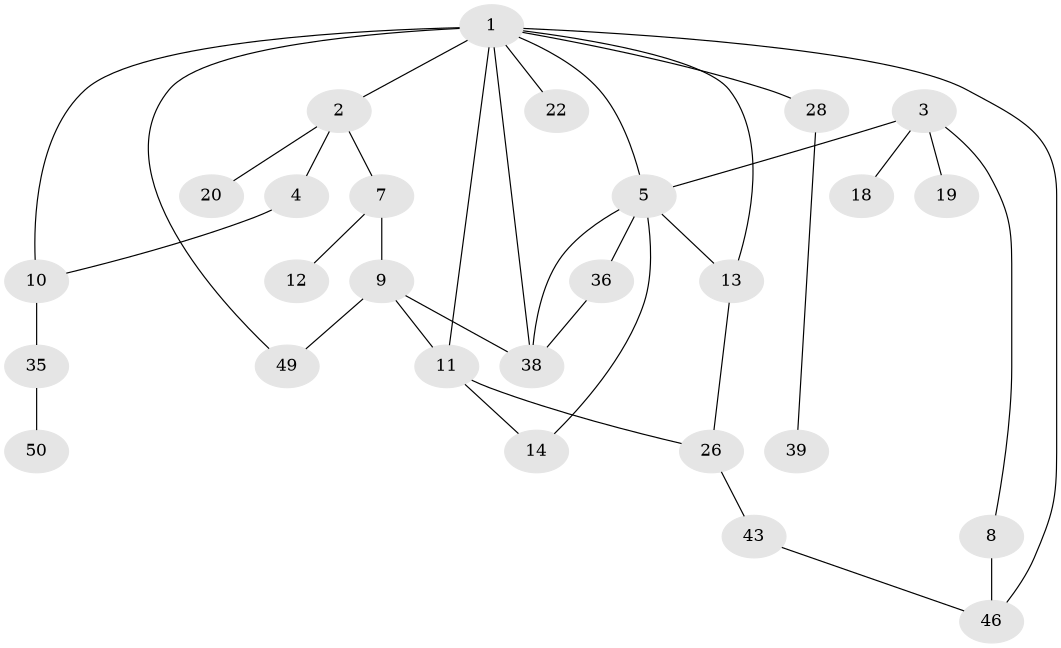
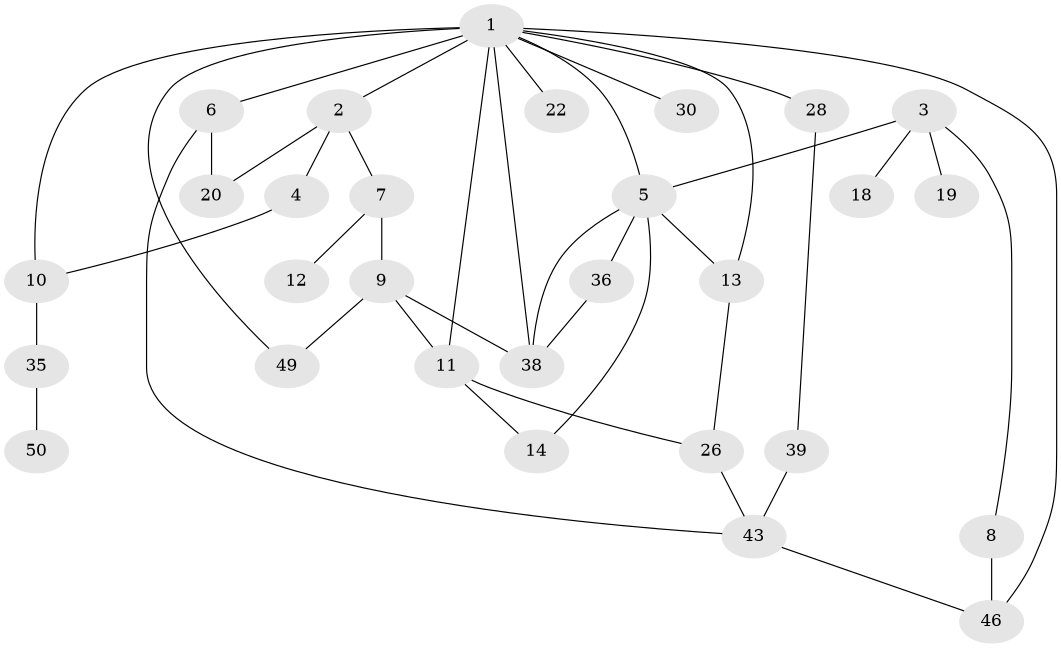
node "6": added
node "30": added
edge "39" -- "43": added
